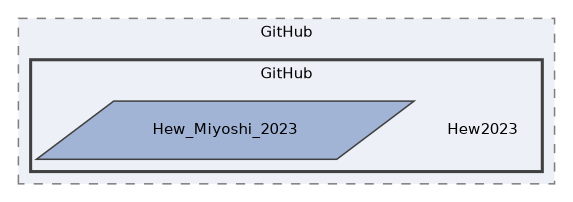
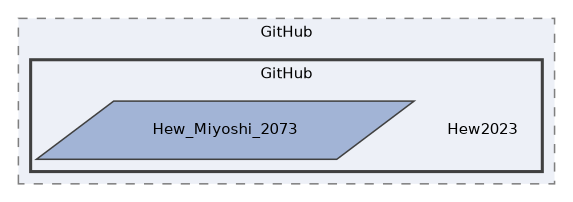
node "Hew_Miyoshi_2023": label "Hew_Miyoshi_2023" -> "Hew_Miyoshi_2073"
